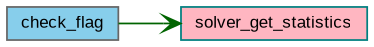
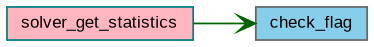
edge "check_flag" -> "solver_get_statistics": reversed
